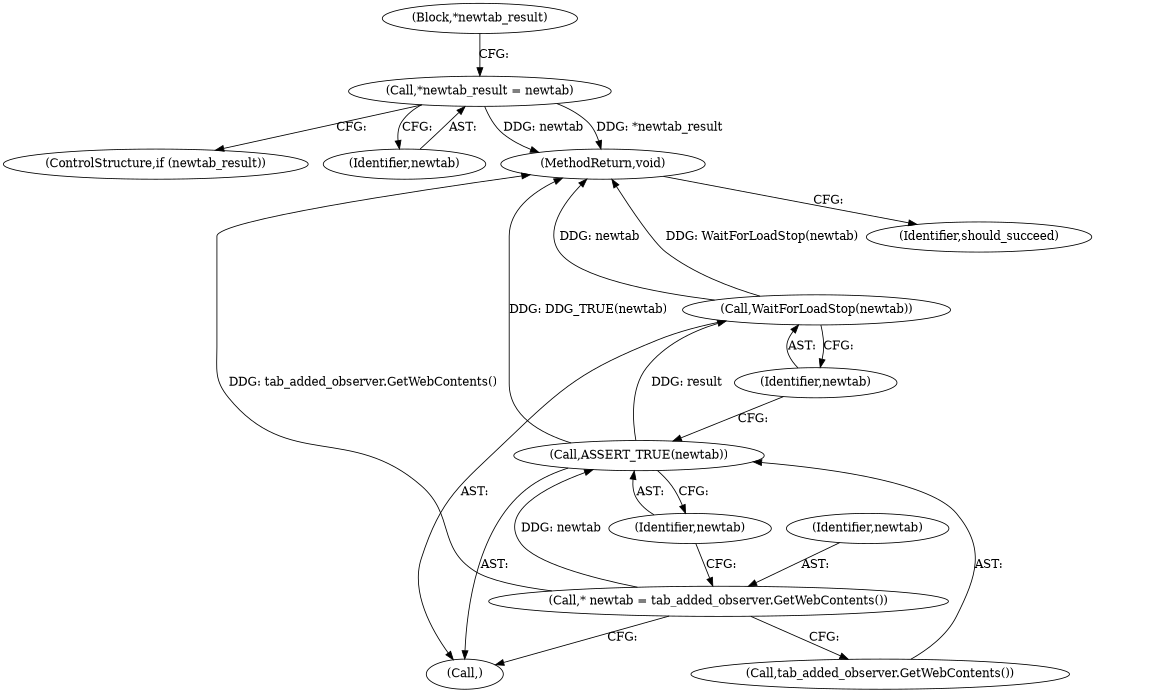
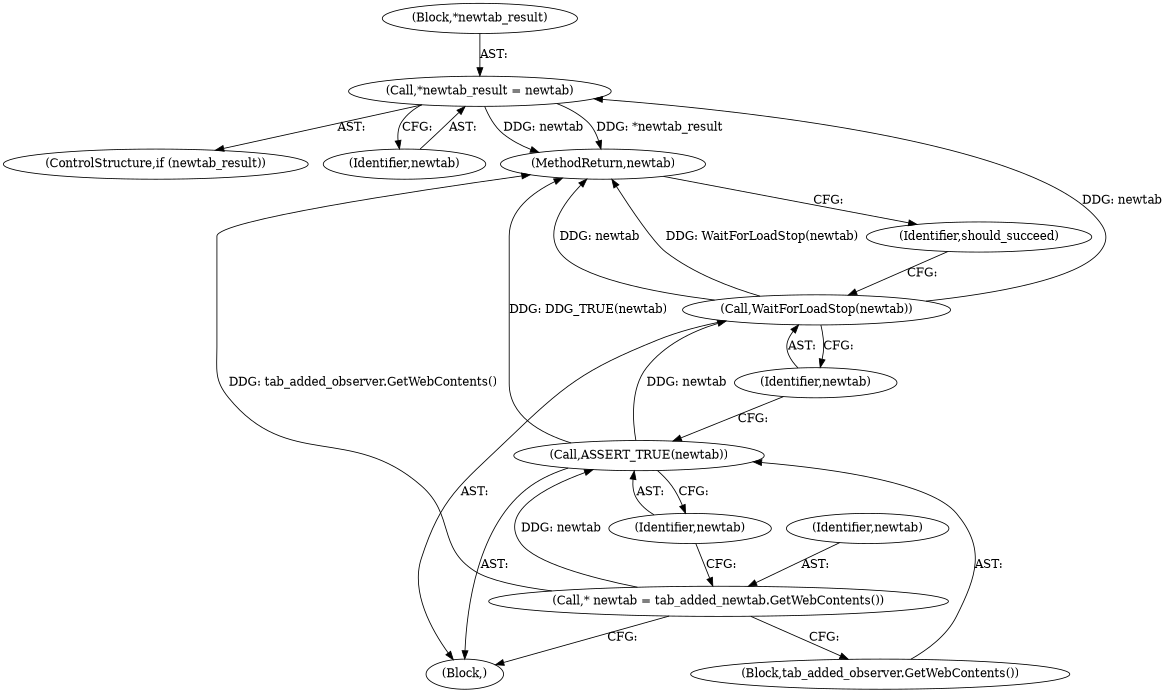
edge "(Block,*newtab_result)" -> "(Call,*newtab_result = newtab)": label "CFG: " -> "AST: "
edge "(Call,*newtab_result = newtab)" -> "(ControlStructure,if (newtab_result))": label "CFG: " -> "AST: "
edge "(Call,WaitForLoadStop(newtab))" -> "(Call,*newtab_result = newtab)": added, label "DDG: newtab"
node "(MethodReturn,void)": label "(MethodReturn,void)" -> "(MethodReturn,newtab)"
edge "(Identifier,should_succeed)" -> "(Call,WaitForLoadStop(newtab))": added, label "CFG:"
edge "(Call,ASSERT_TRUE(newtab))" -> "(Call,WaitForLoadStop(newtab))": label "DDG: result" -> "DDG: newtab"
node "(Call,* newtab = tab_added_observer.GetWebContents())": label "(Call,* newtab = tab_added_observer.GetWebContents())" -> "(Call,* newtab = tab_added_newtab.GetWebContents())"
node "(Call,)": label "(Call,)" -> "(Block,)"
node "(Call,tab_added_observer.GetWebContents())": label "(Call,tab_added_observer.GetWebContents())" -> "(Block,tab_added_observer.GetWebContents())"
